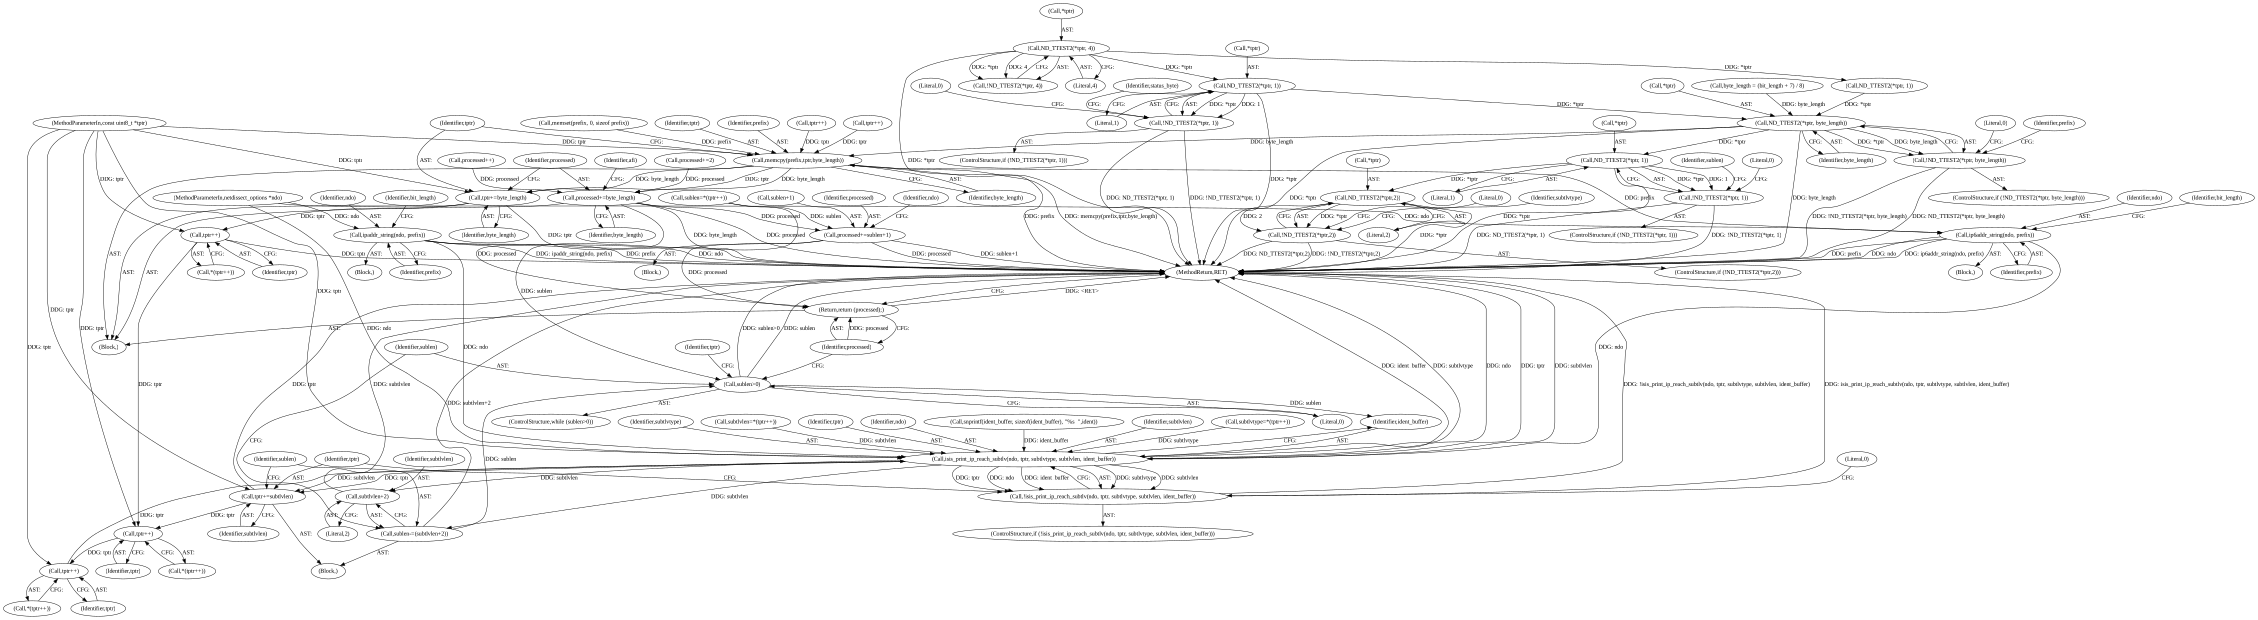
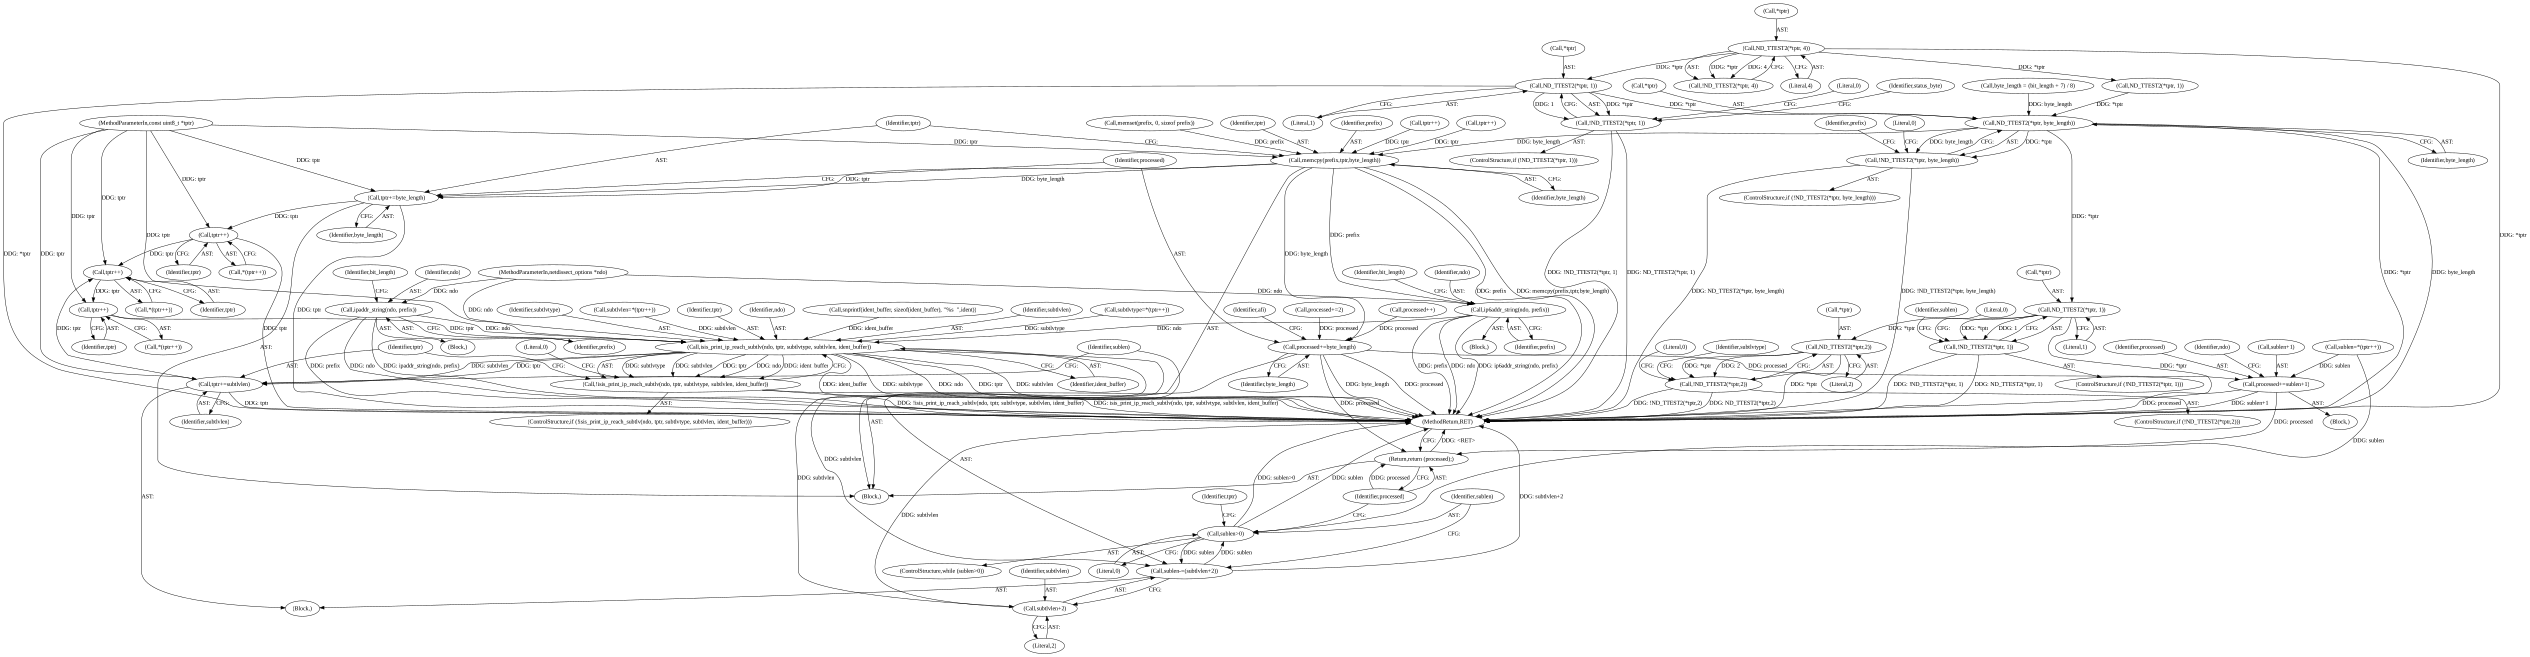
edge "(Call,sublen>0)" -> "(Identifier,ident_buffer)": now "(Call,sublen>0)" -> "(Call,sublen-=(subtlvlen+2))"
